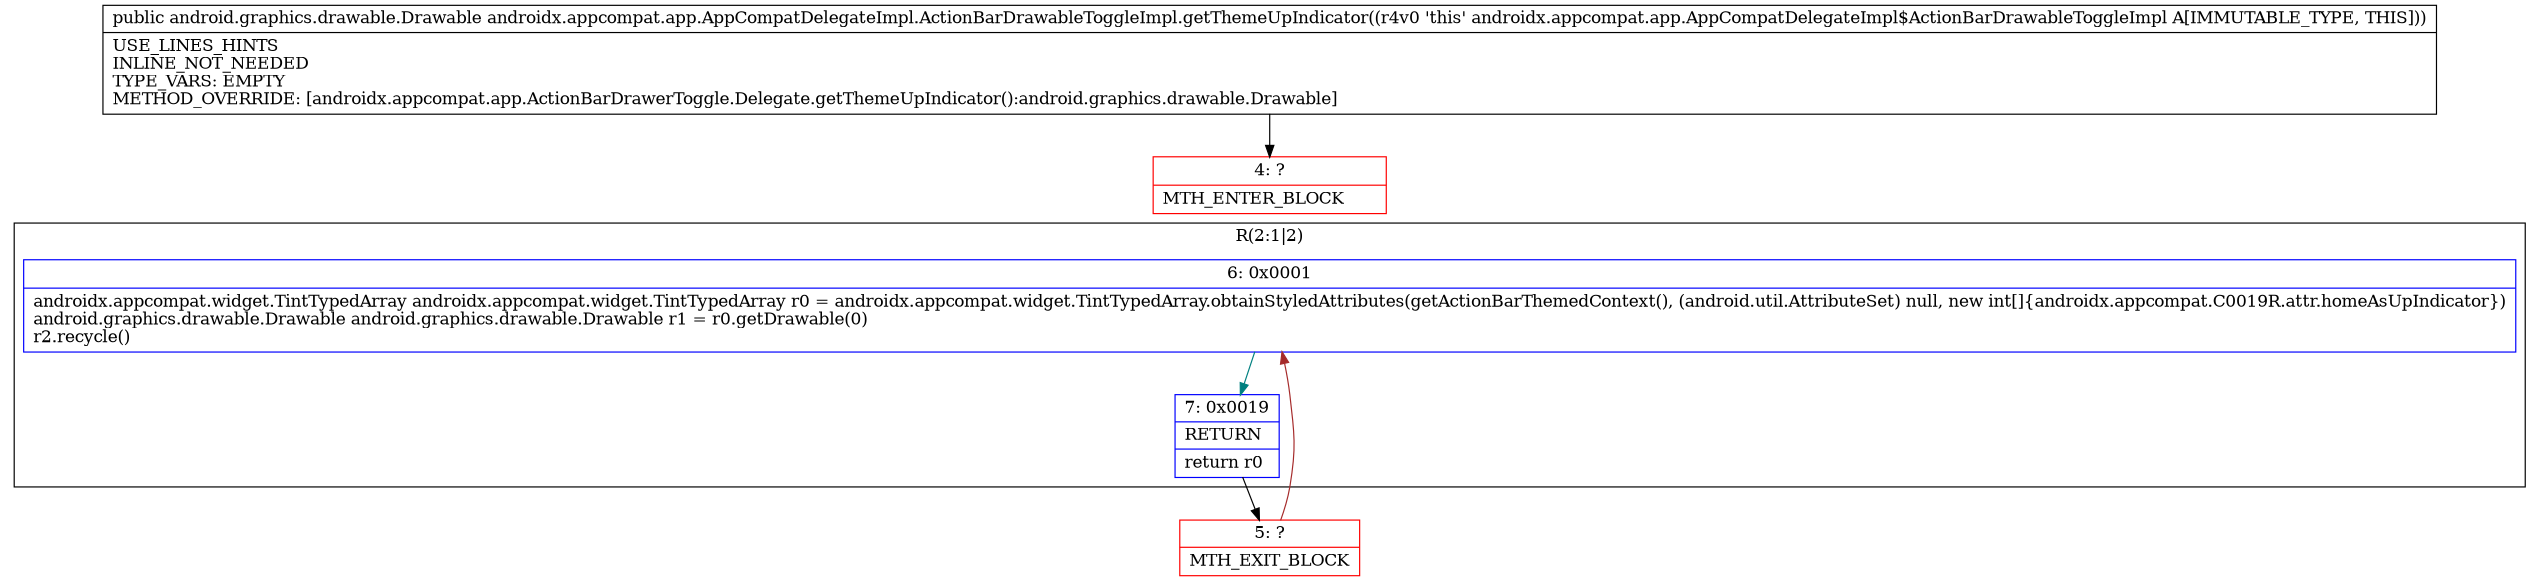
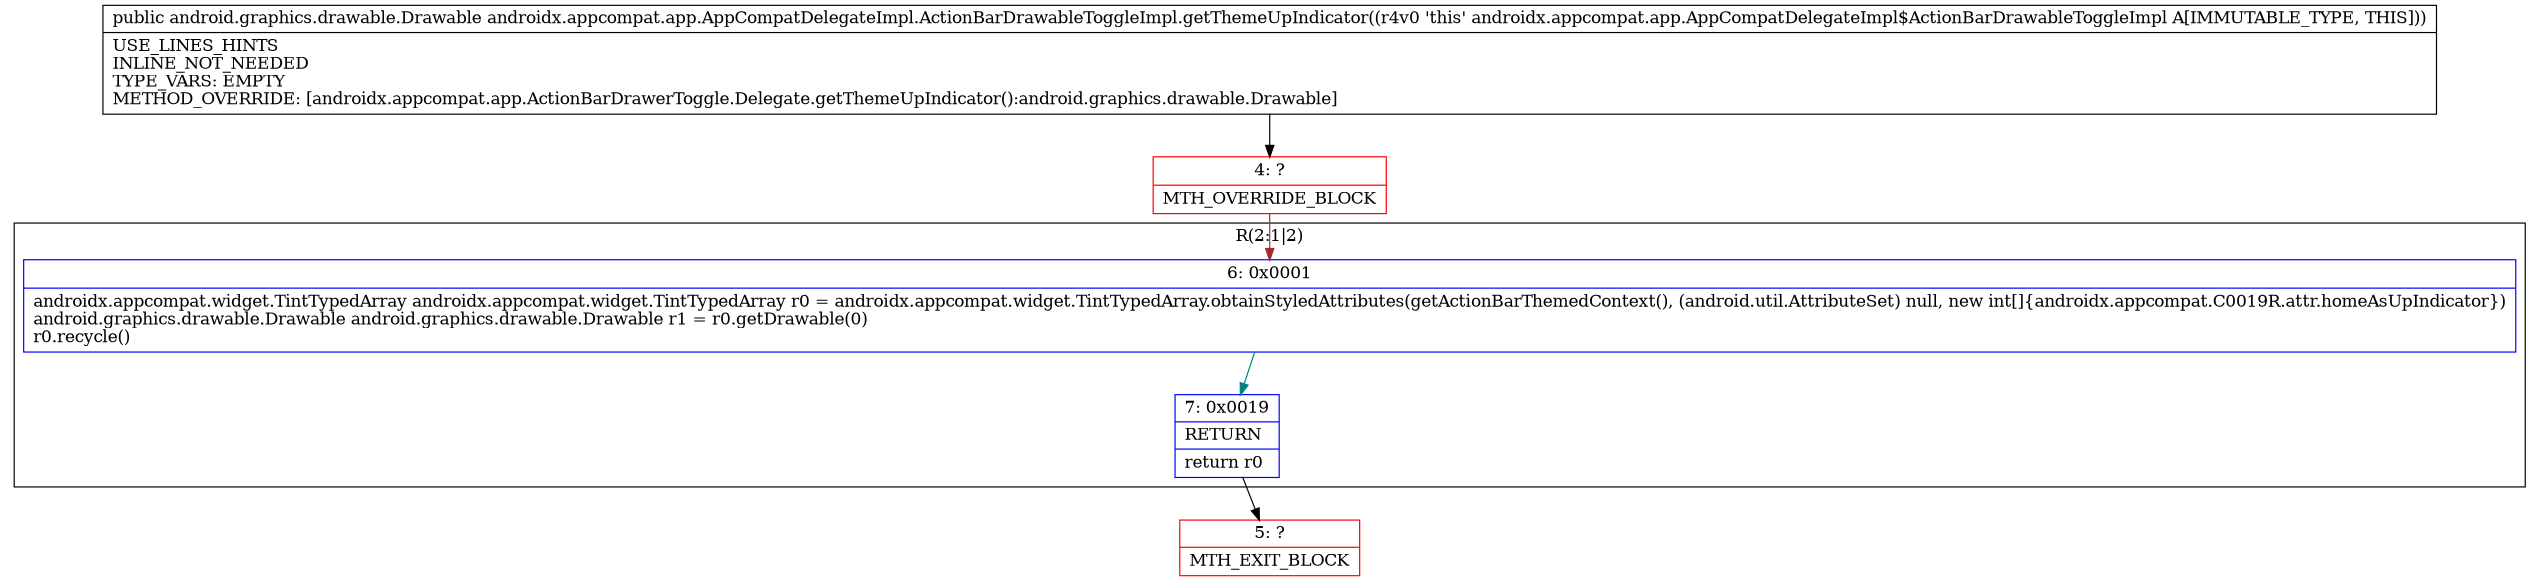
node "4: ?": text "MTH_ENTER_BLOCK" -> "MTH_OVERRIDE_BLOCK"
node "6: 0x0001": text "r2.recycle()" -> "r0.recycle()"
edge "5: ?" -> "6: 0x0001": now "4: ?" -> "6: 0x0001"
